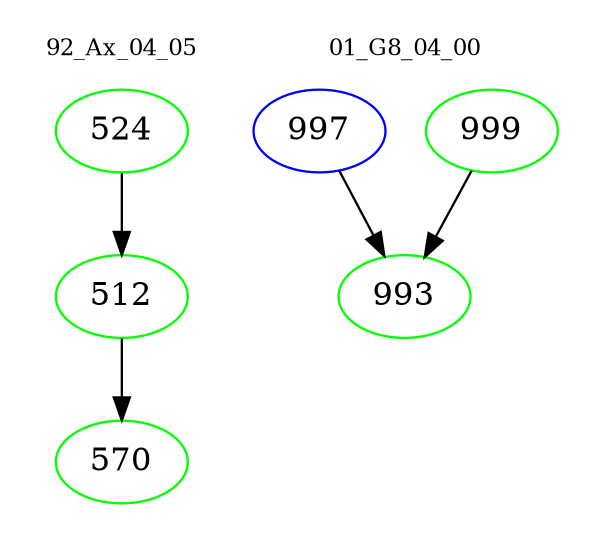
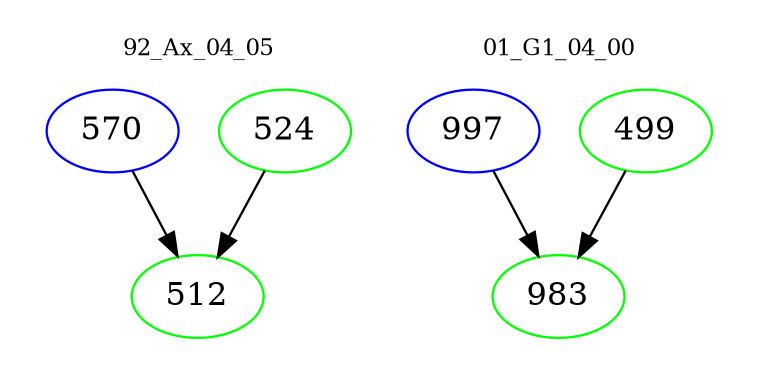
cluster "01_G8_04_00": label "01_G8_04_00" -> "01_G1_04_00"
node "999": label "999" -> "499"
node "993": label "993" -> "983"
edge "512" -> "570": reversed
node "570": color green -> blue
